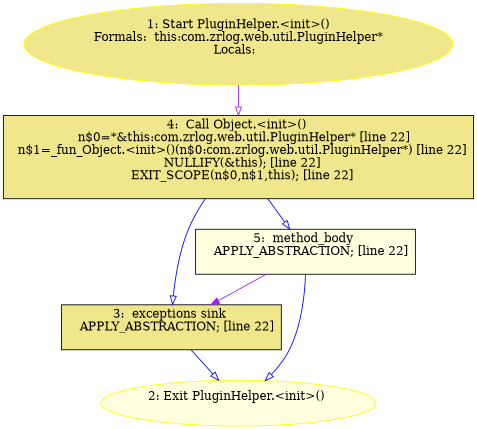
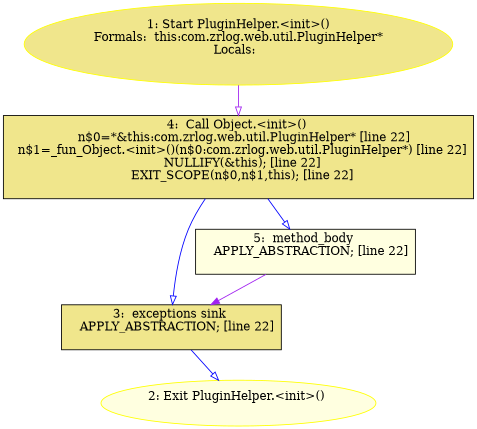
edge "5:  method_body APPLY_ABSTRACTION; [line 22]" -> "2: Exit PluginHelper.<init>()": removed
